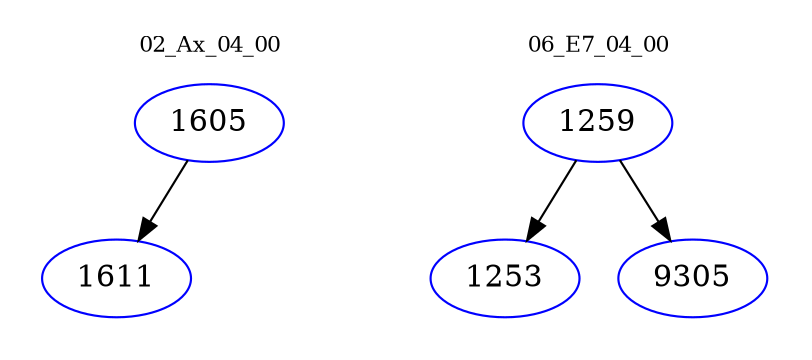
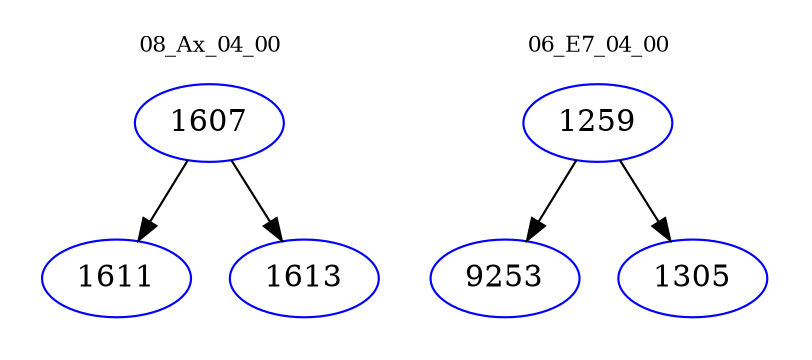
cluster "02_Ax_04_00": label "02_Ax_04_00" -> "08_Ax_04_00"
node "1605": label "1605" -> "1607"
node "1613": added
node "1253": label "1253" -> "9253"
node "9305": label "9305" -> "1305"
